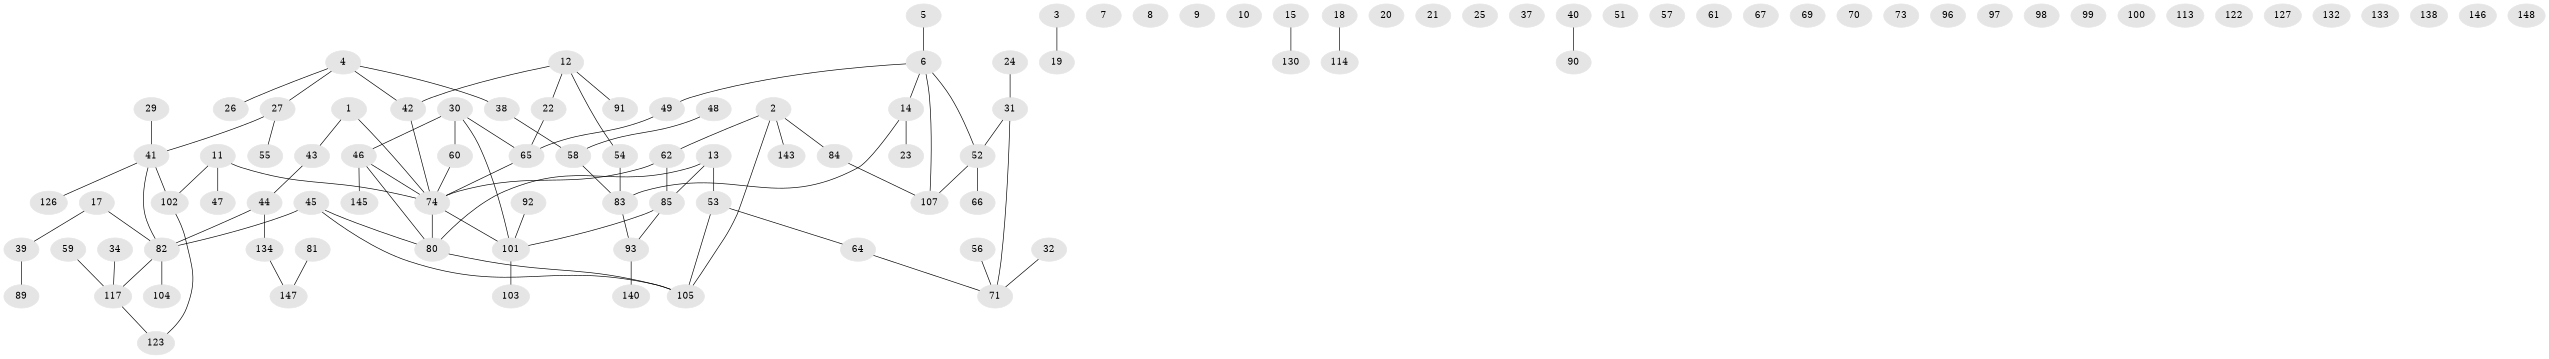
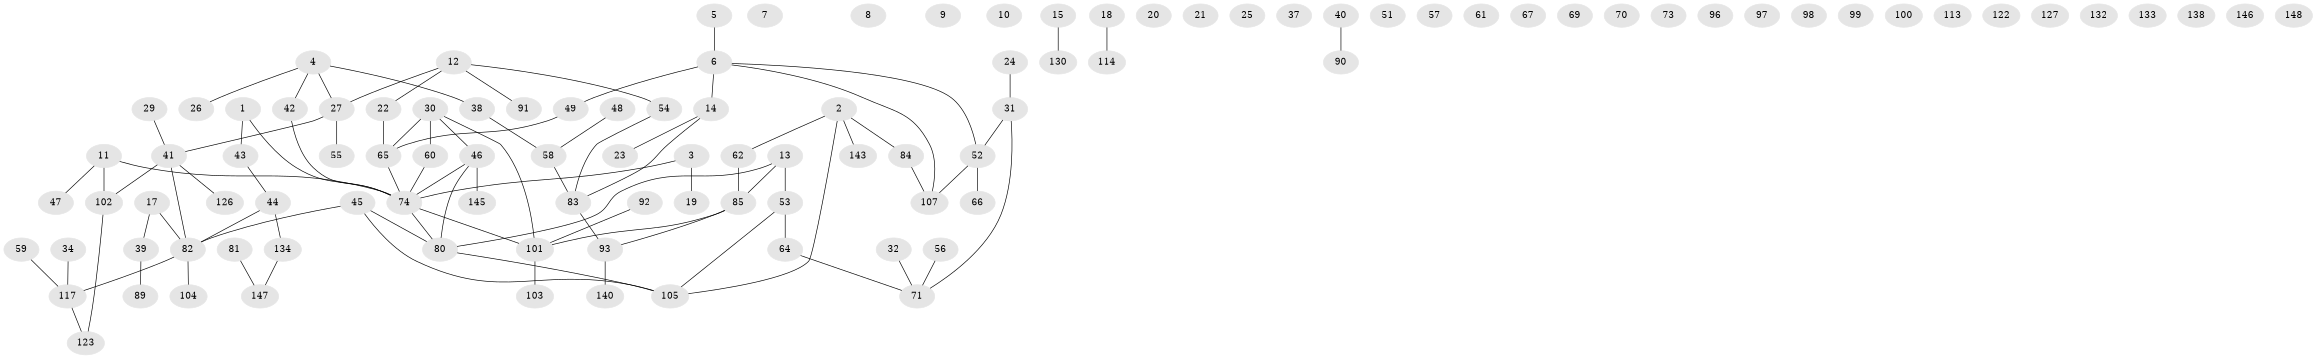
edge "12" -- "42": now "12" -- "27"
edge "62" -- "74": now "3" -- "74"
